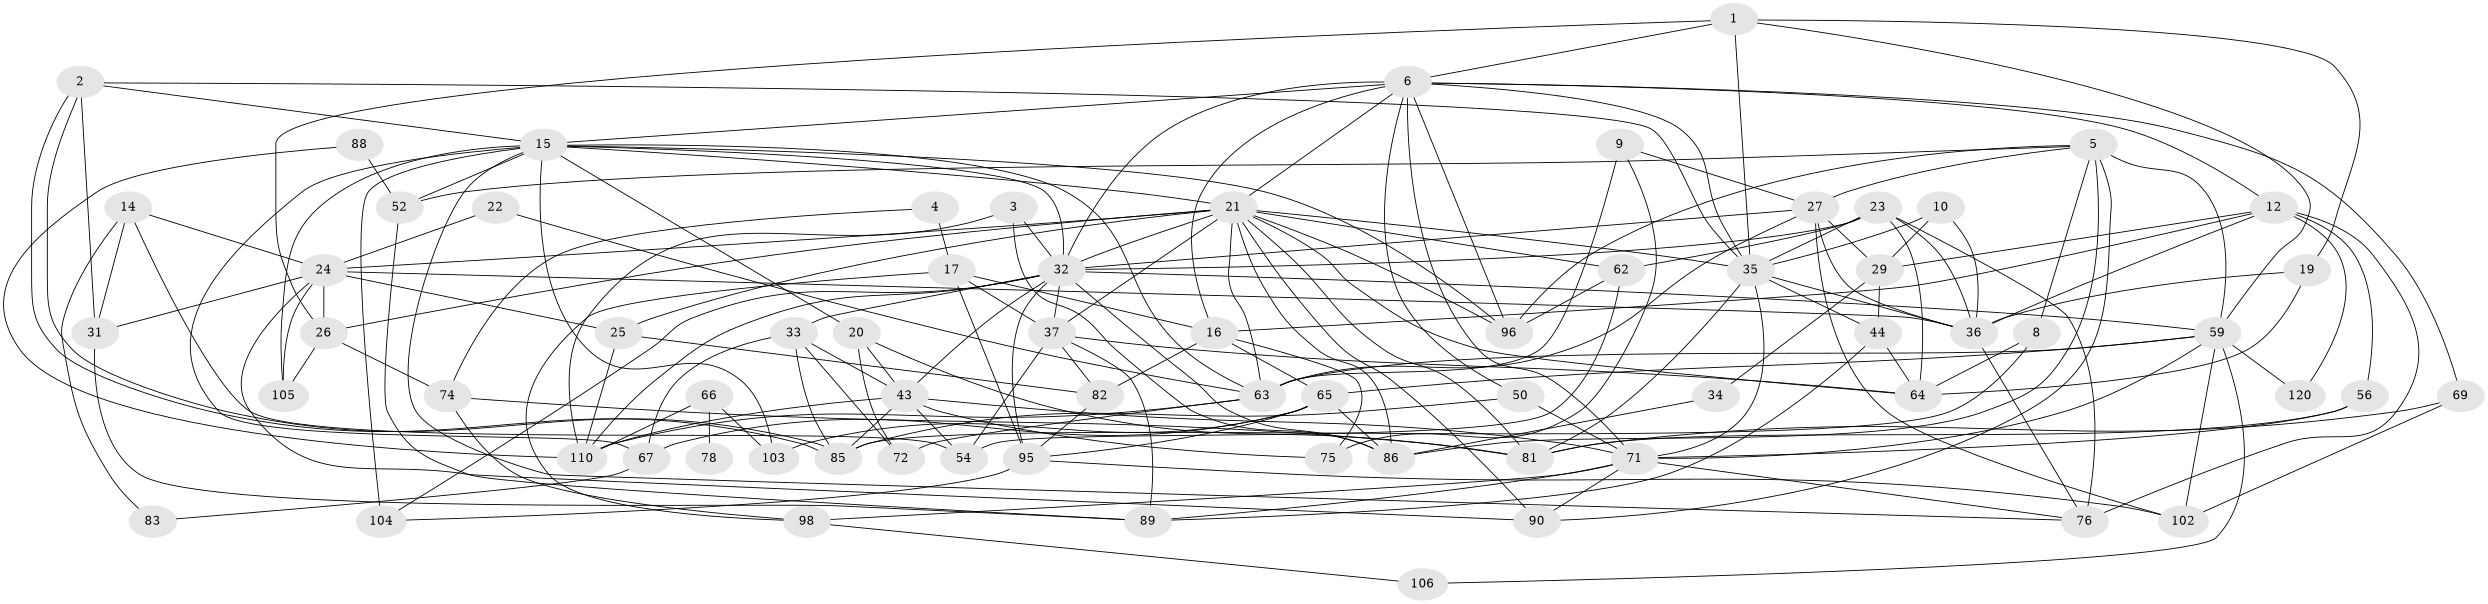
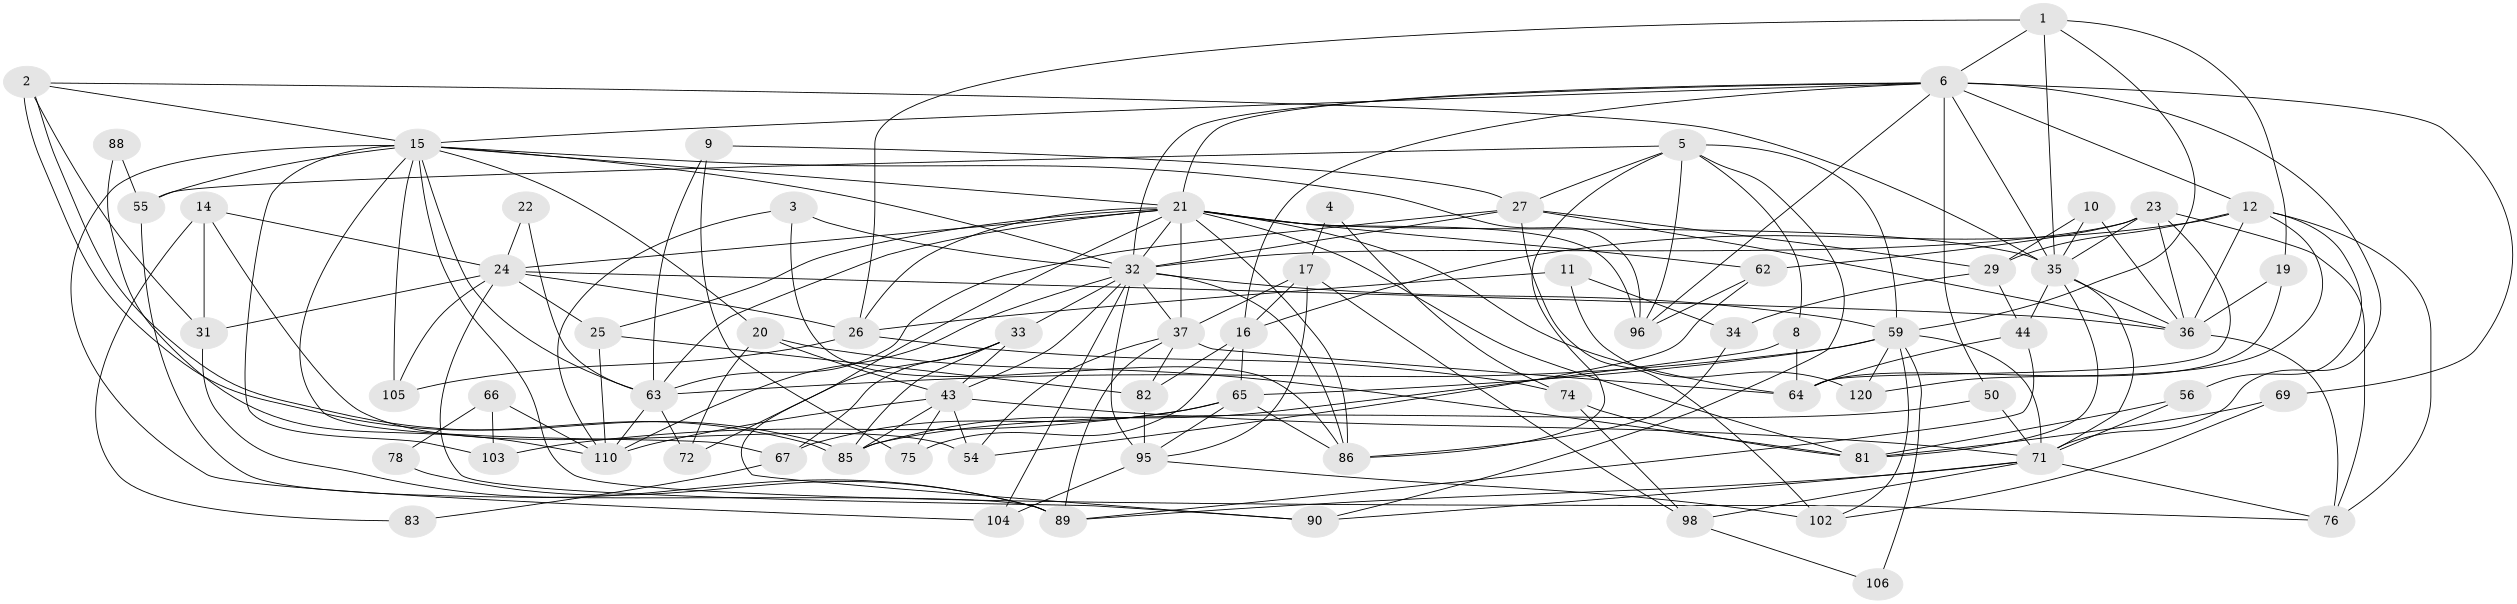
node "52": label "52" -> "55"
node "11": added
edge "78" -- "89": added
